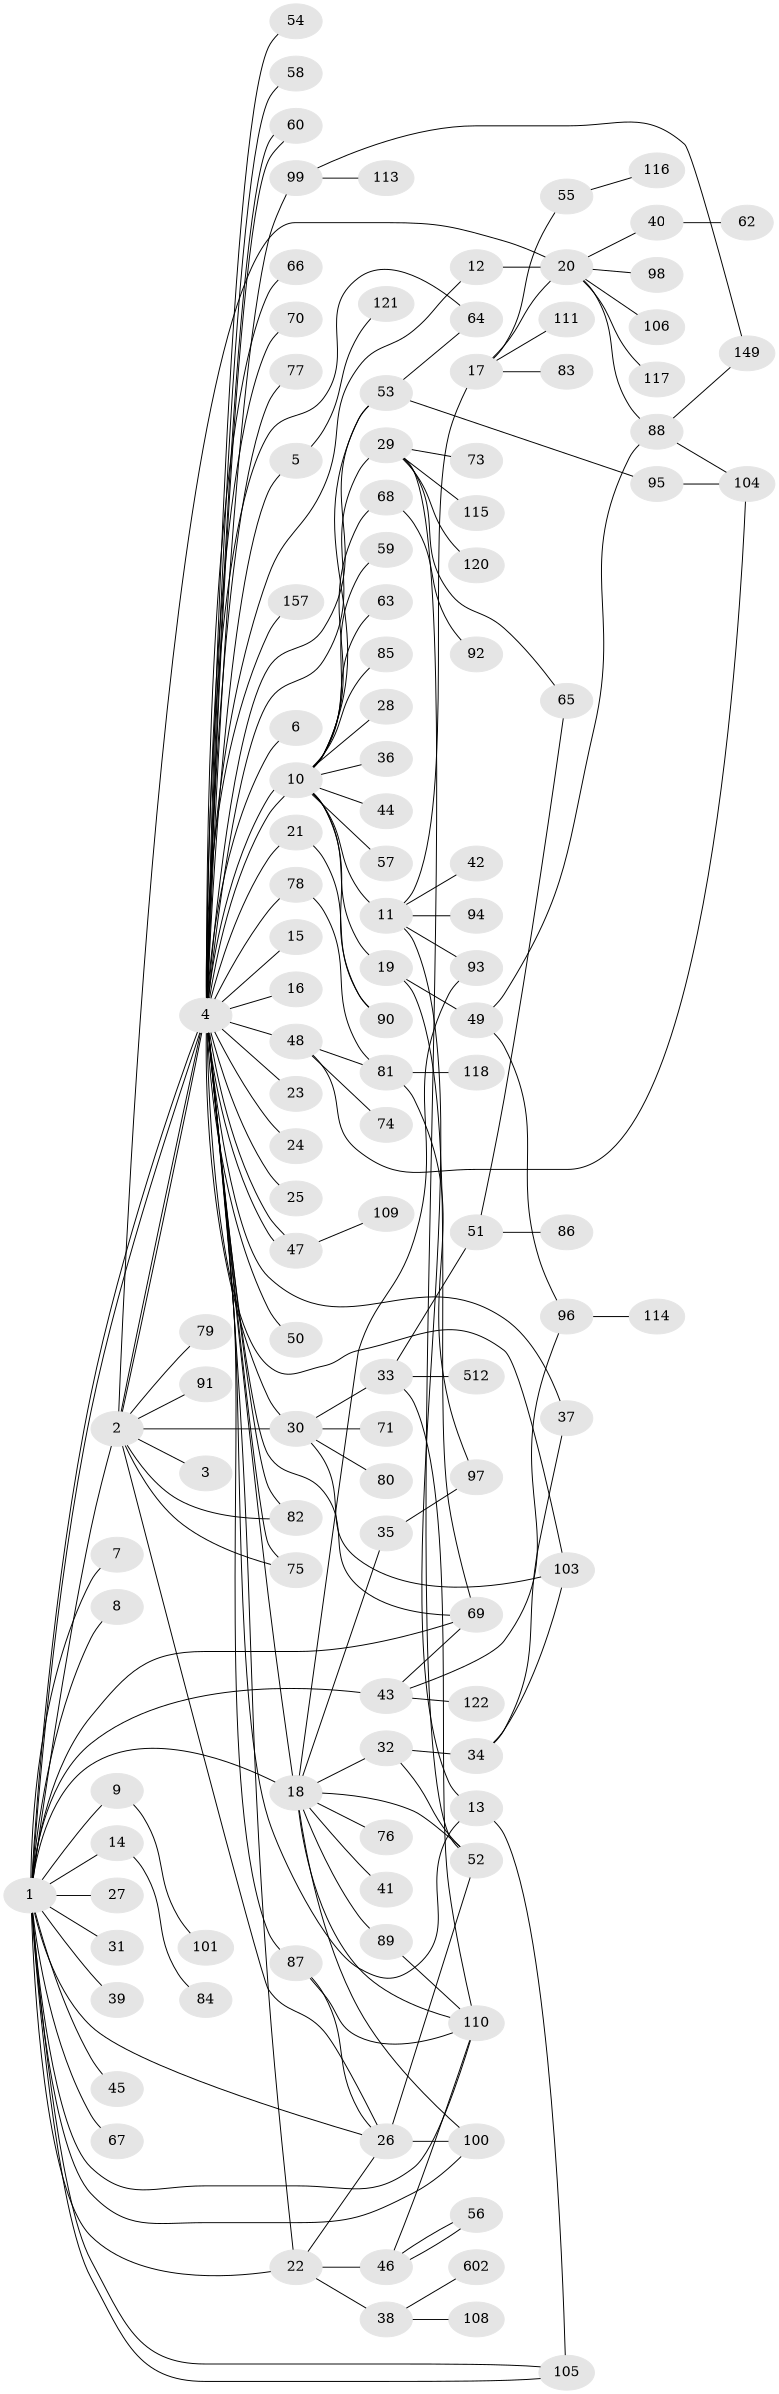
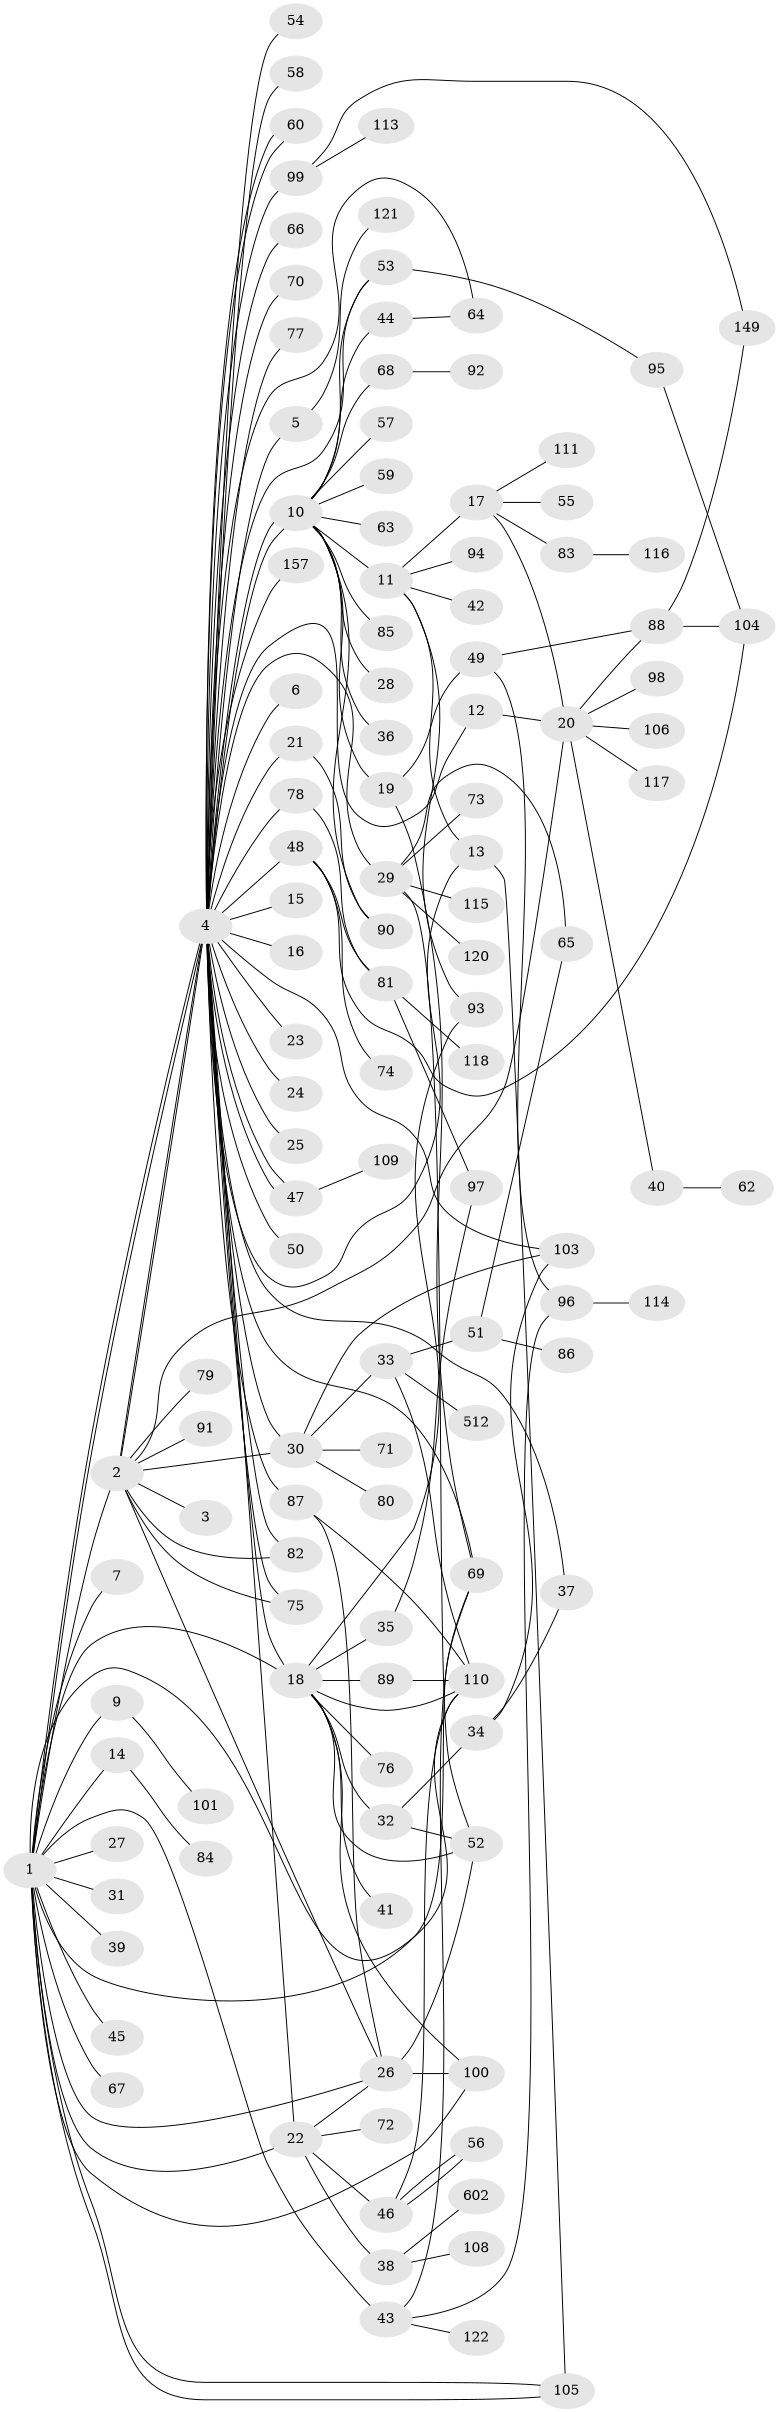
edge "116" -- "55": now "116" -- "83"
edge "64" -- "53": now "64" -- "44"
node "8": removed
node "72": added
